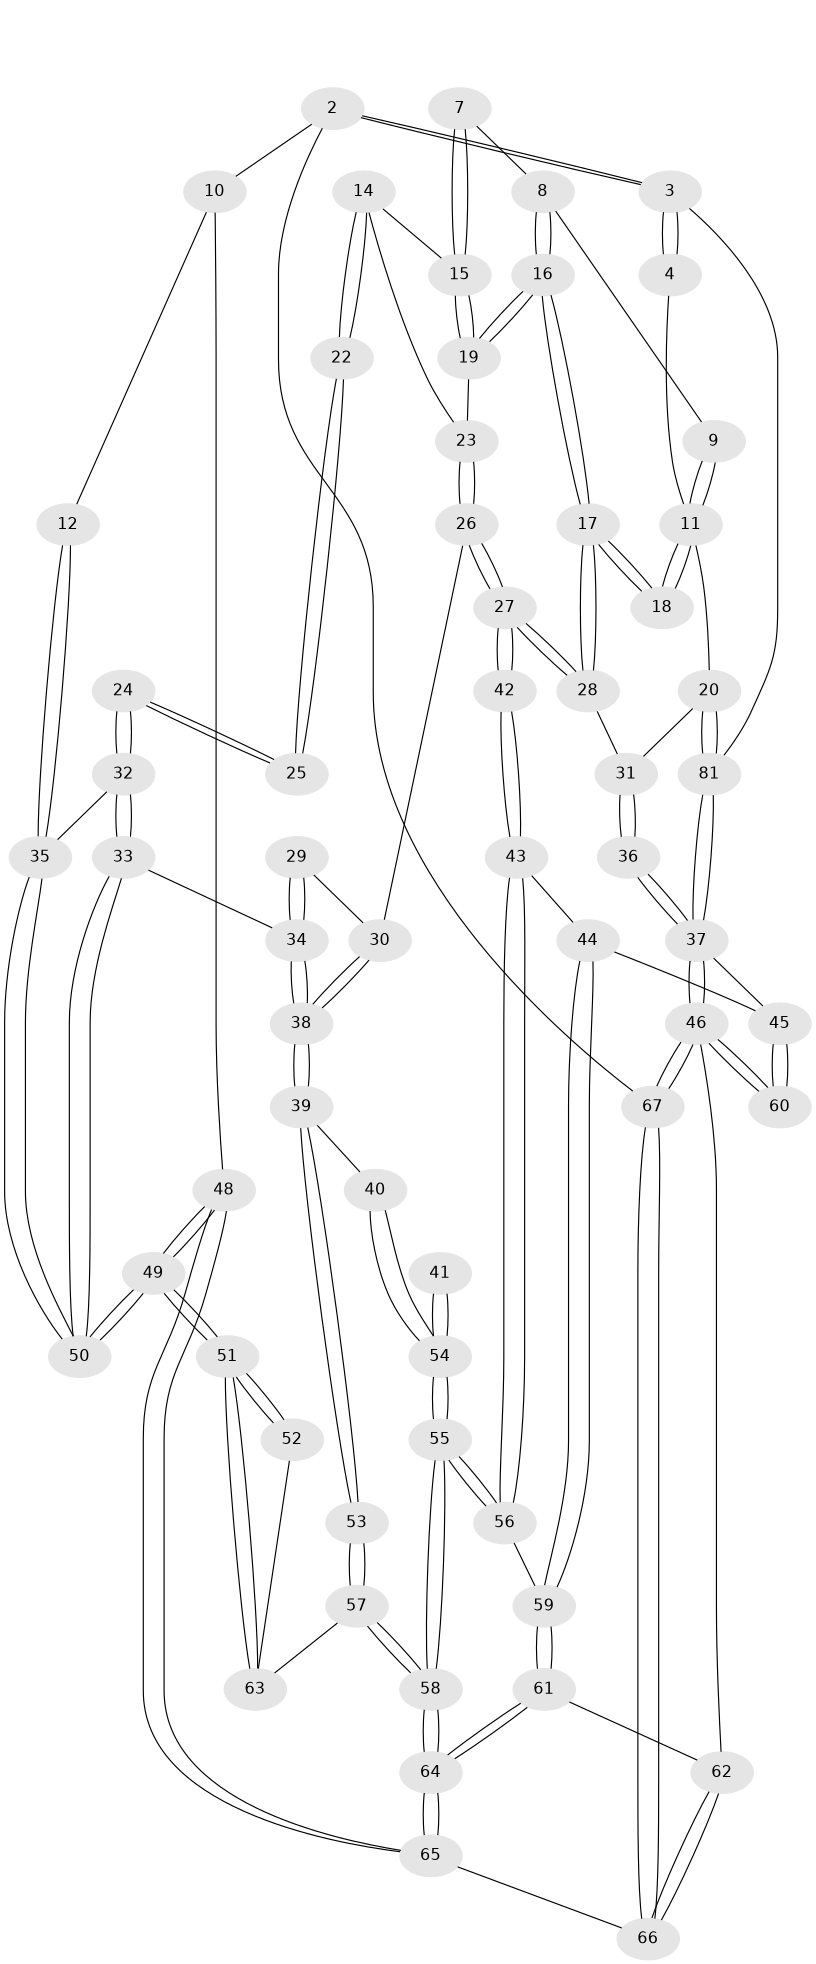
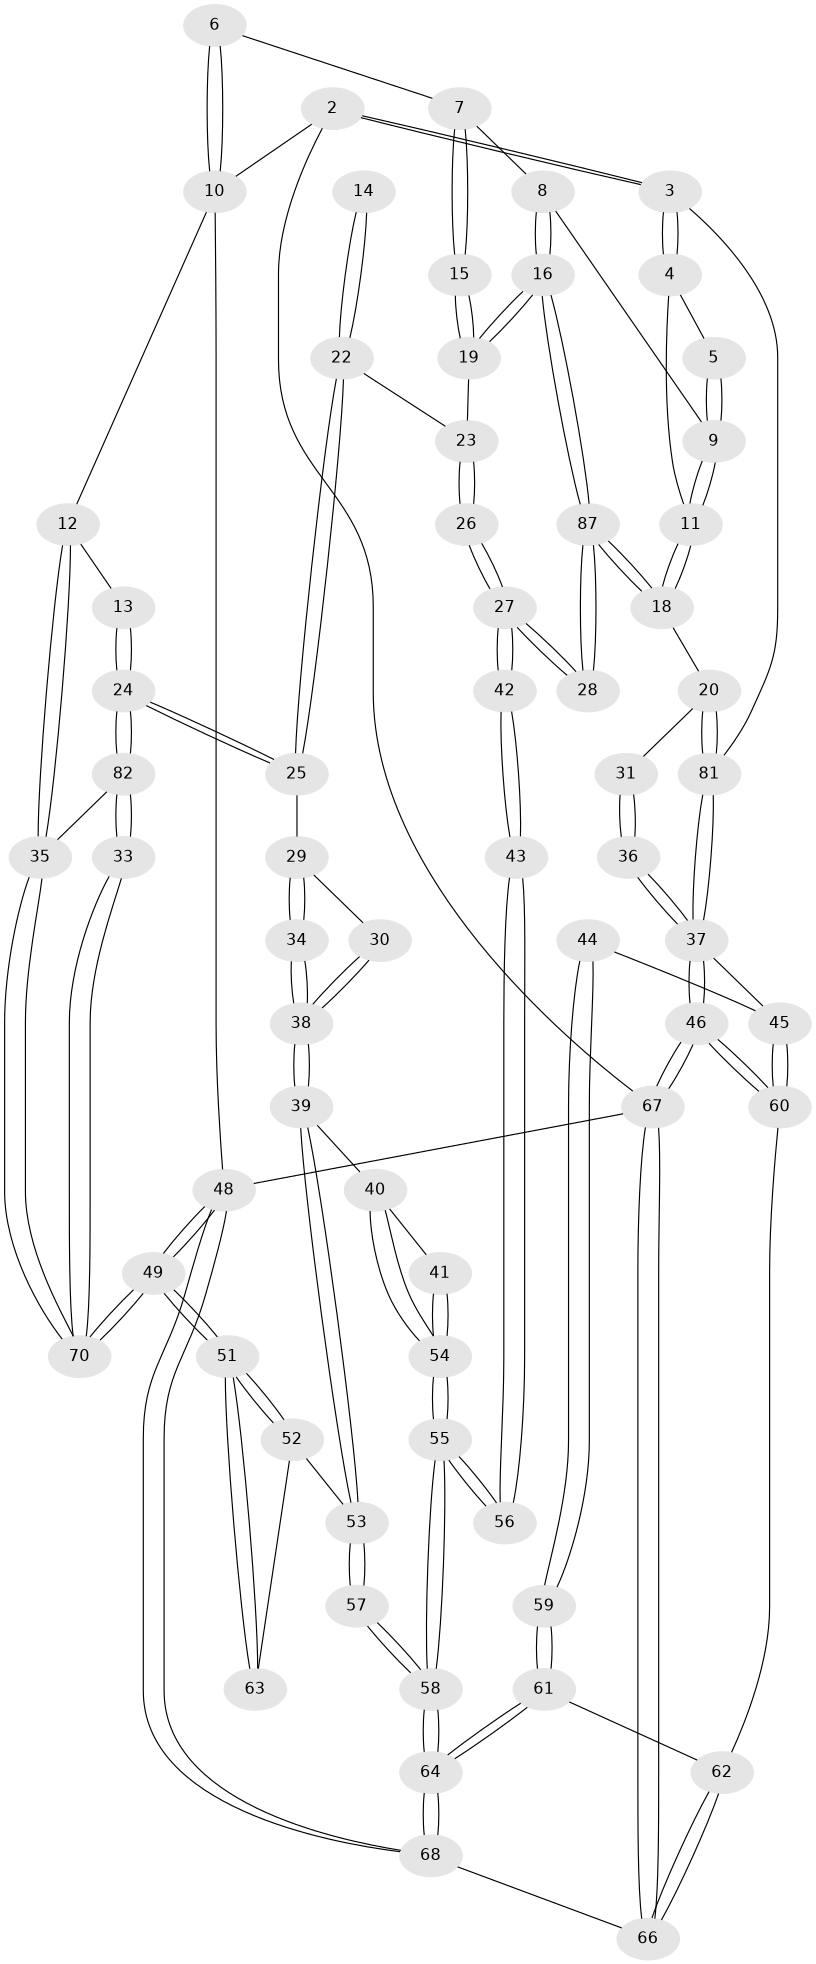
node "6": added
edge "14" -- "15": removed
edge "14" -- "23": now "22" -- "23"
node "5": added
node "17": label "17" -> "87"
edge "11" -- "20": now "18" -- "20"
node "13": added
edge "26" -- "30": removed
edge "28" -- "31": removed
node "32": label "32" -> "82"
edge "25" -- "29": added
edge "33" -- "34": removed
edge "43" -- "44": removed
edge "67" -- "48": added
edge "40" -- "41": added
node "50": label "50" -> "70"
edge "46" -- "62": now "60" -- "62"
edge "52" -- "53": added
edge "56" -- "59": removed
edge "57" -- "63": removed
node "65": label "65" -> "68"
